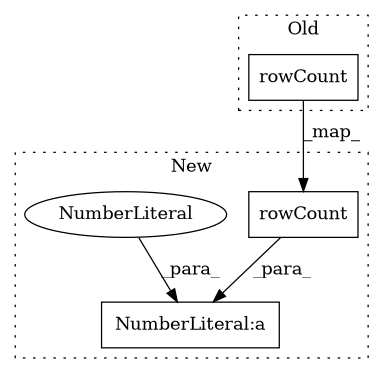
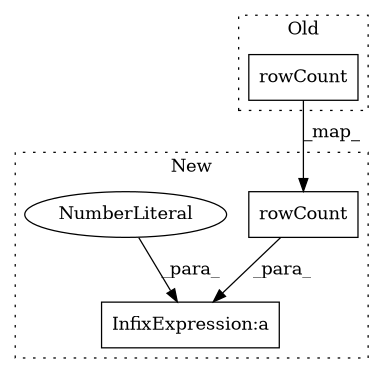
node "NumberLiteral:a": label "NumberLiteral:a" -> "InfixExpression:a"
